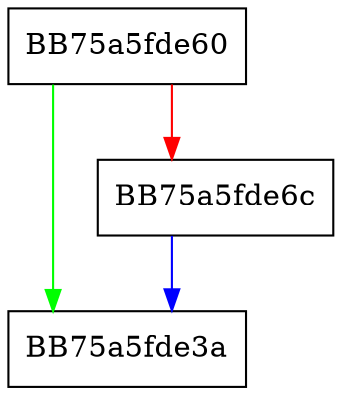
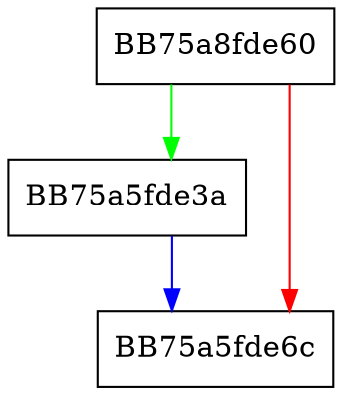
node "BB75a5fde60": label "BB75a5fde60" -> "BB75a8fde60"
edge "BB75a5fde6c" -> "BB75a5fde3a": reversed
